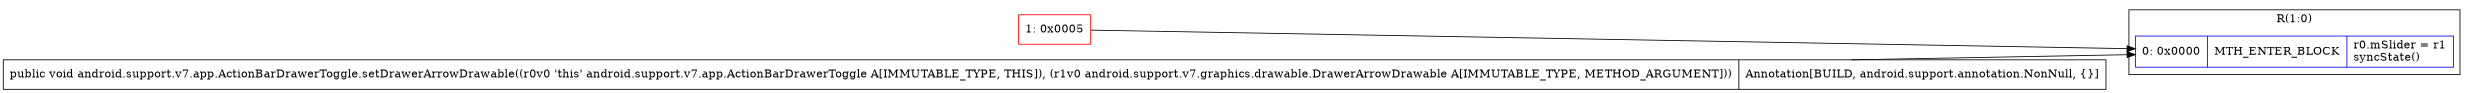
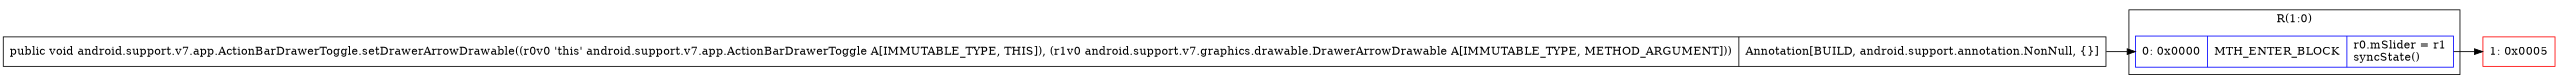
edge "1: 0x0005" -> "0: 0x0000": reversed
